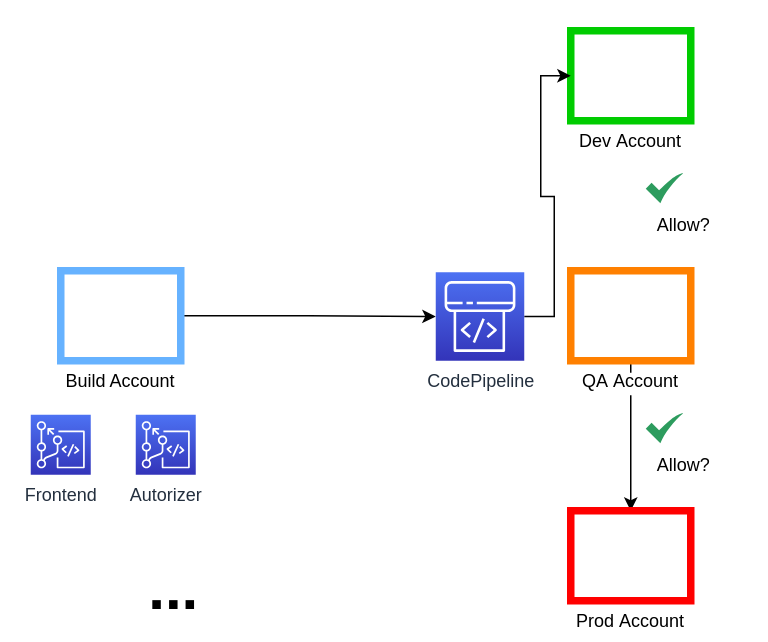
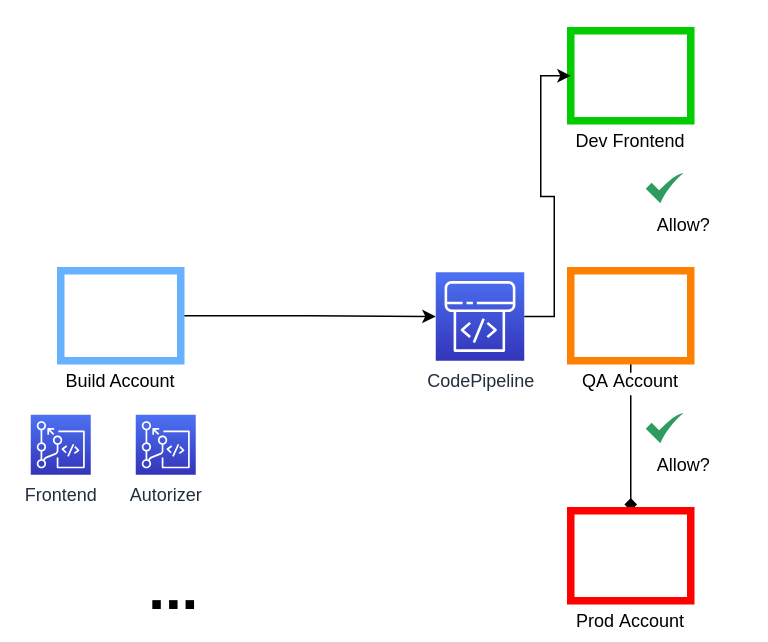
node "Dev Account": label "Dev Account" -> "Dev Frontend"
edge "QA Account" -> "Prod Account": arrowhead classic -> diamond
